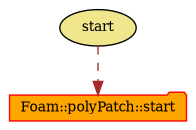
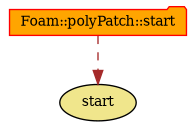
edge "start" -> "Foam::polyPatch::start": reversed
